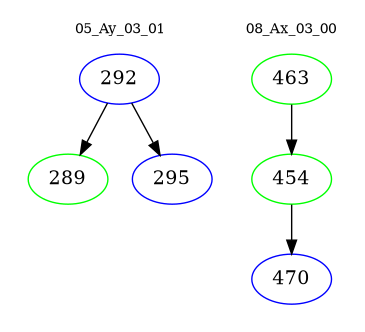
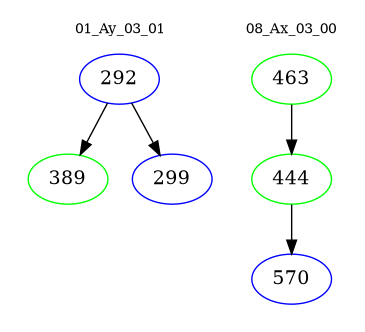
cluster "05_Ay_03_01": label "05_Ay_03_01" -> "01_Ay_03_01"
node "289": label "289" -> "389"
node "295": label "295" -> "299"
node "454": label "454" -> "444"
node "470": label "470" -> "570"
